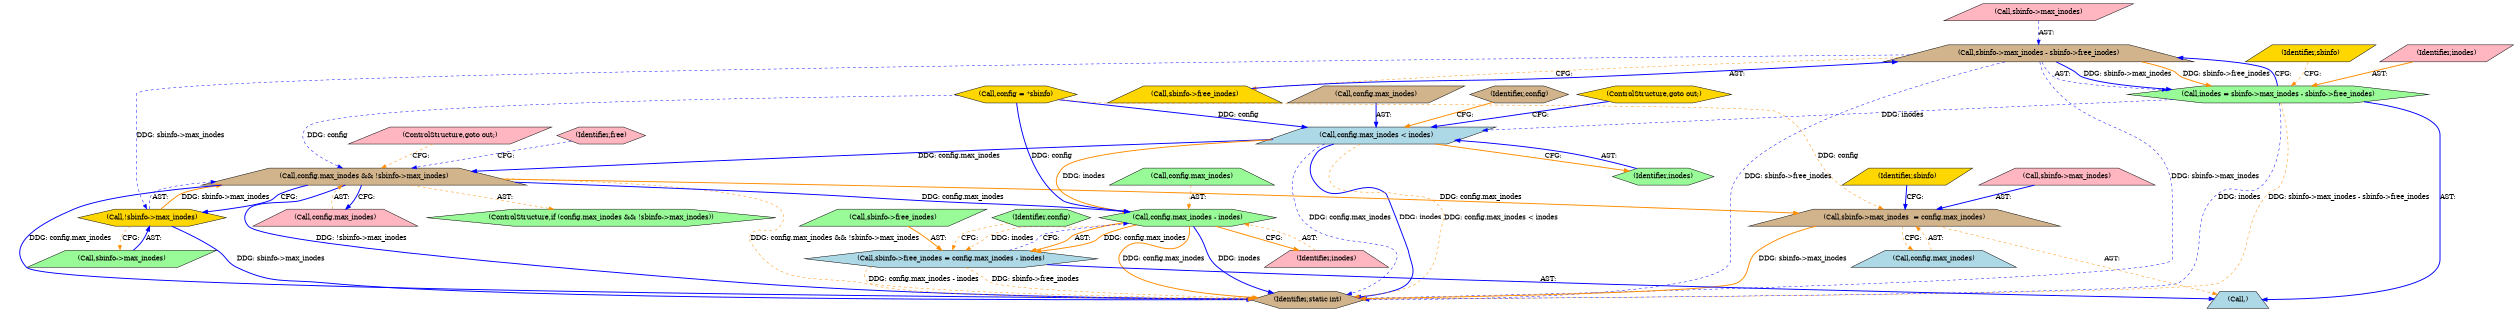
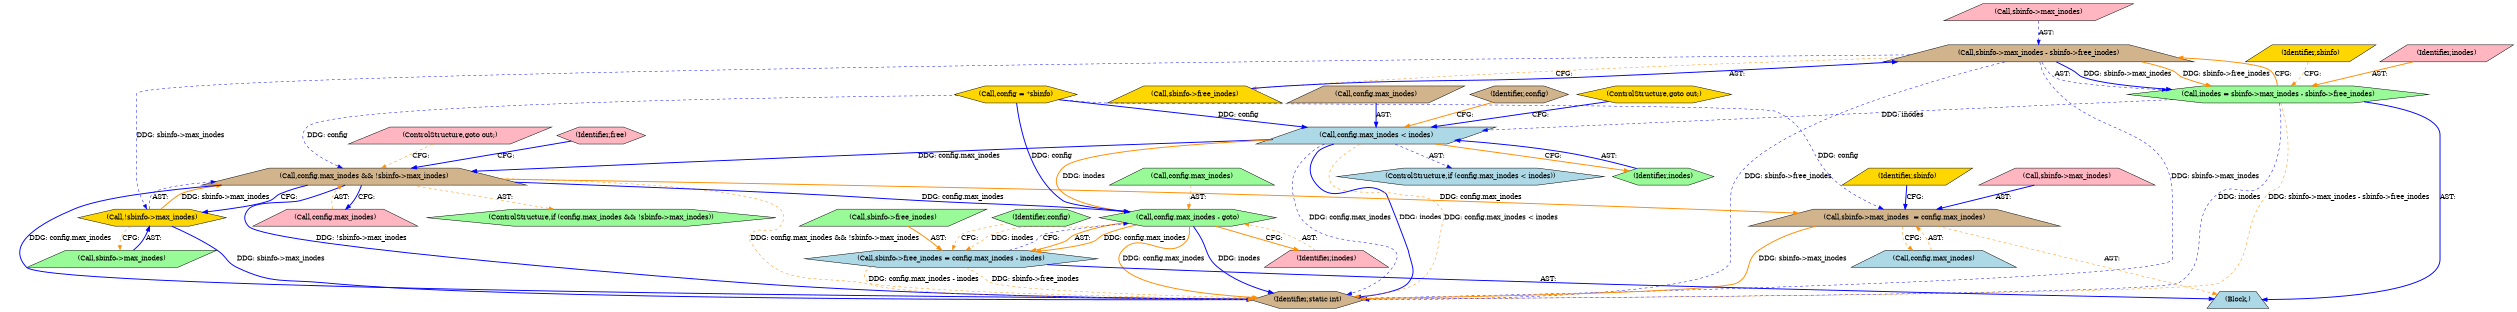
edge "(Call,inodes = sbinfo->max_inodes - sbinfo->free_inodes)" -> "(Call,sbinfo->max_inodes - sbinfo->free_inodes)": color blue -> darkorange
edge "(Call,config = *sbinfo)" -> "(Call,sbinfo->max_inodes  = config.max_inodes)": color darkorange -> blue
edge "(Identifier,free)" -> "(Call,config.max_inodes && !sbinfo->max_inodes)": style dashed -> bold
node "(ControlStructure,if (config.max_inodes < inodes))": added
node "(Call,config.max_inodes - inodes)": label "(Call,config.max_inodes - inodes)" -> "(Call,config.max_inodes - goto)"
node "(Call,)": label "(Call,)" -> "(Block,)"
